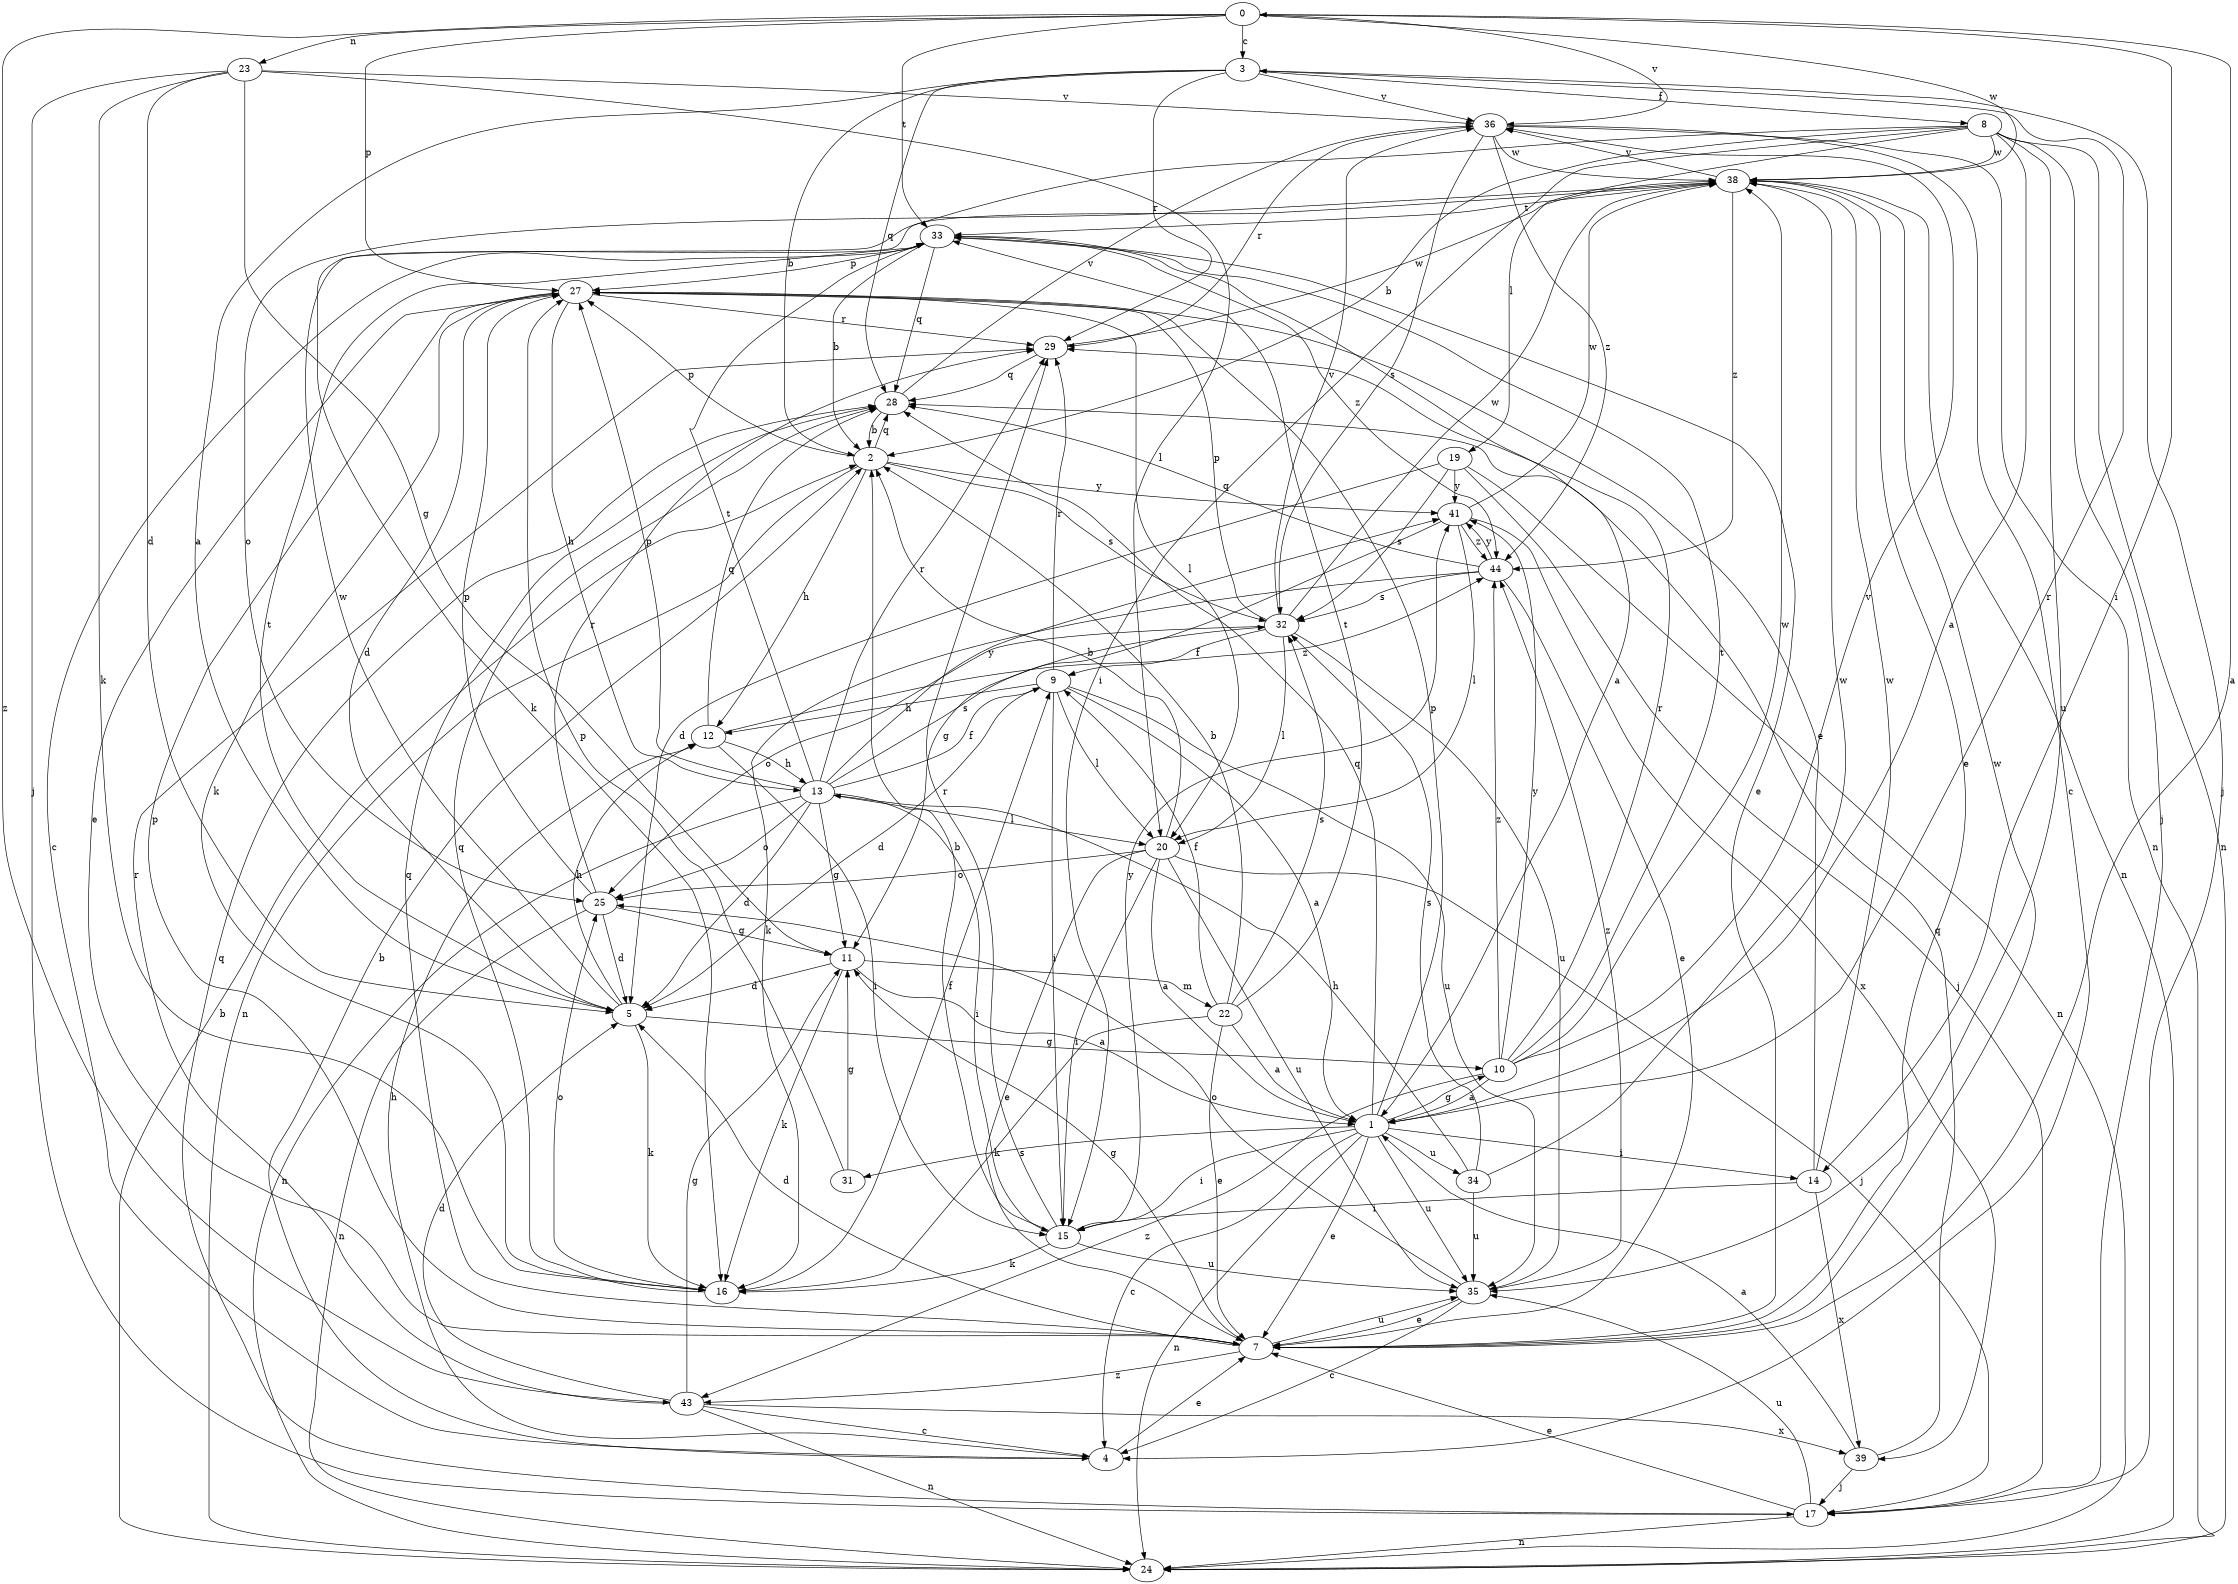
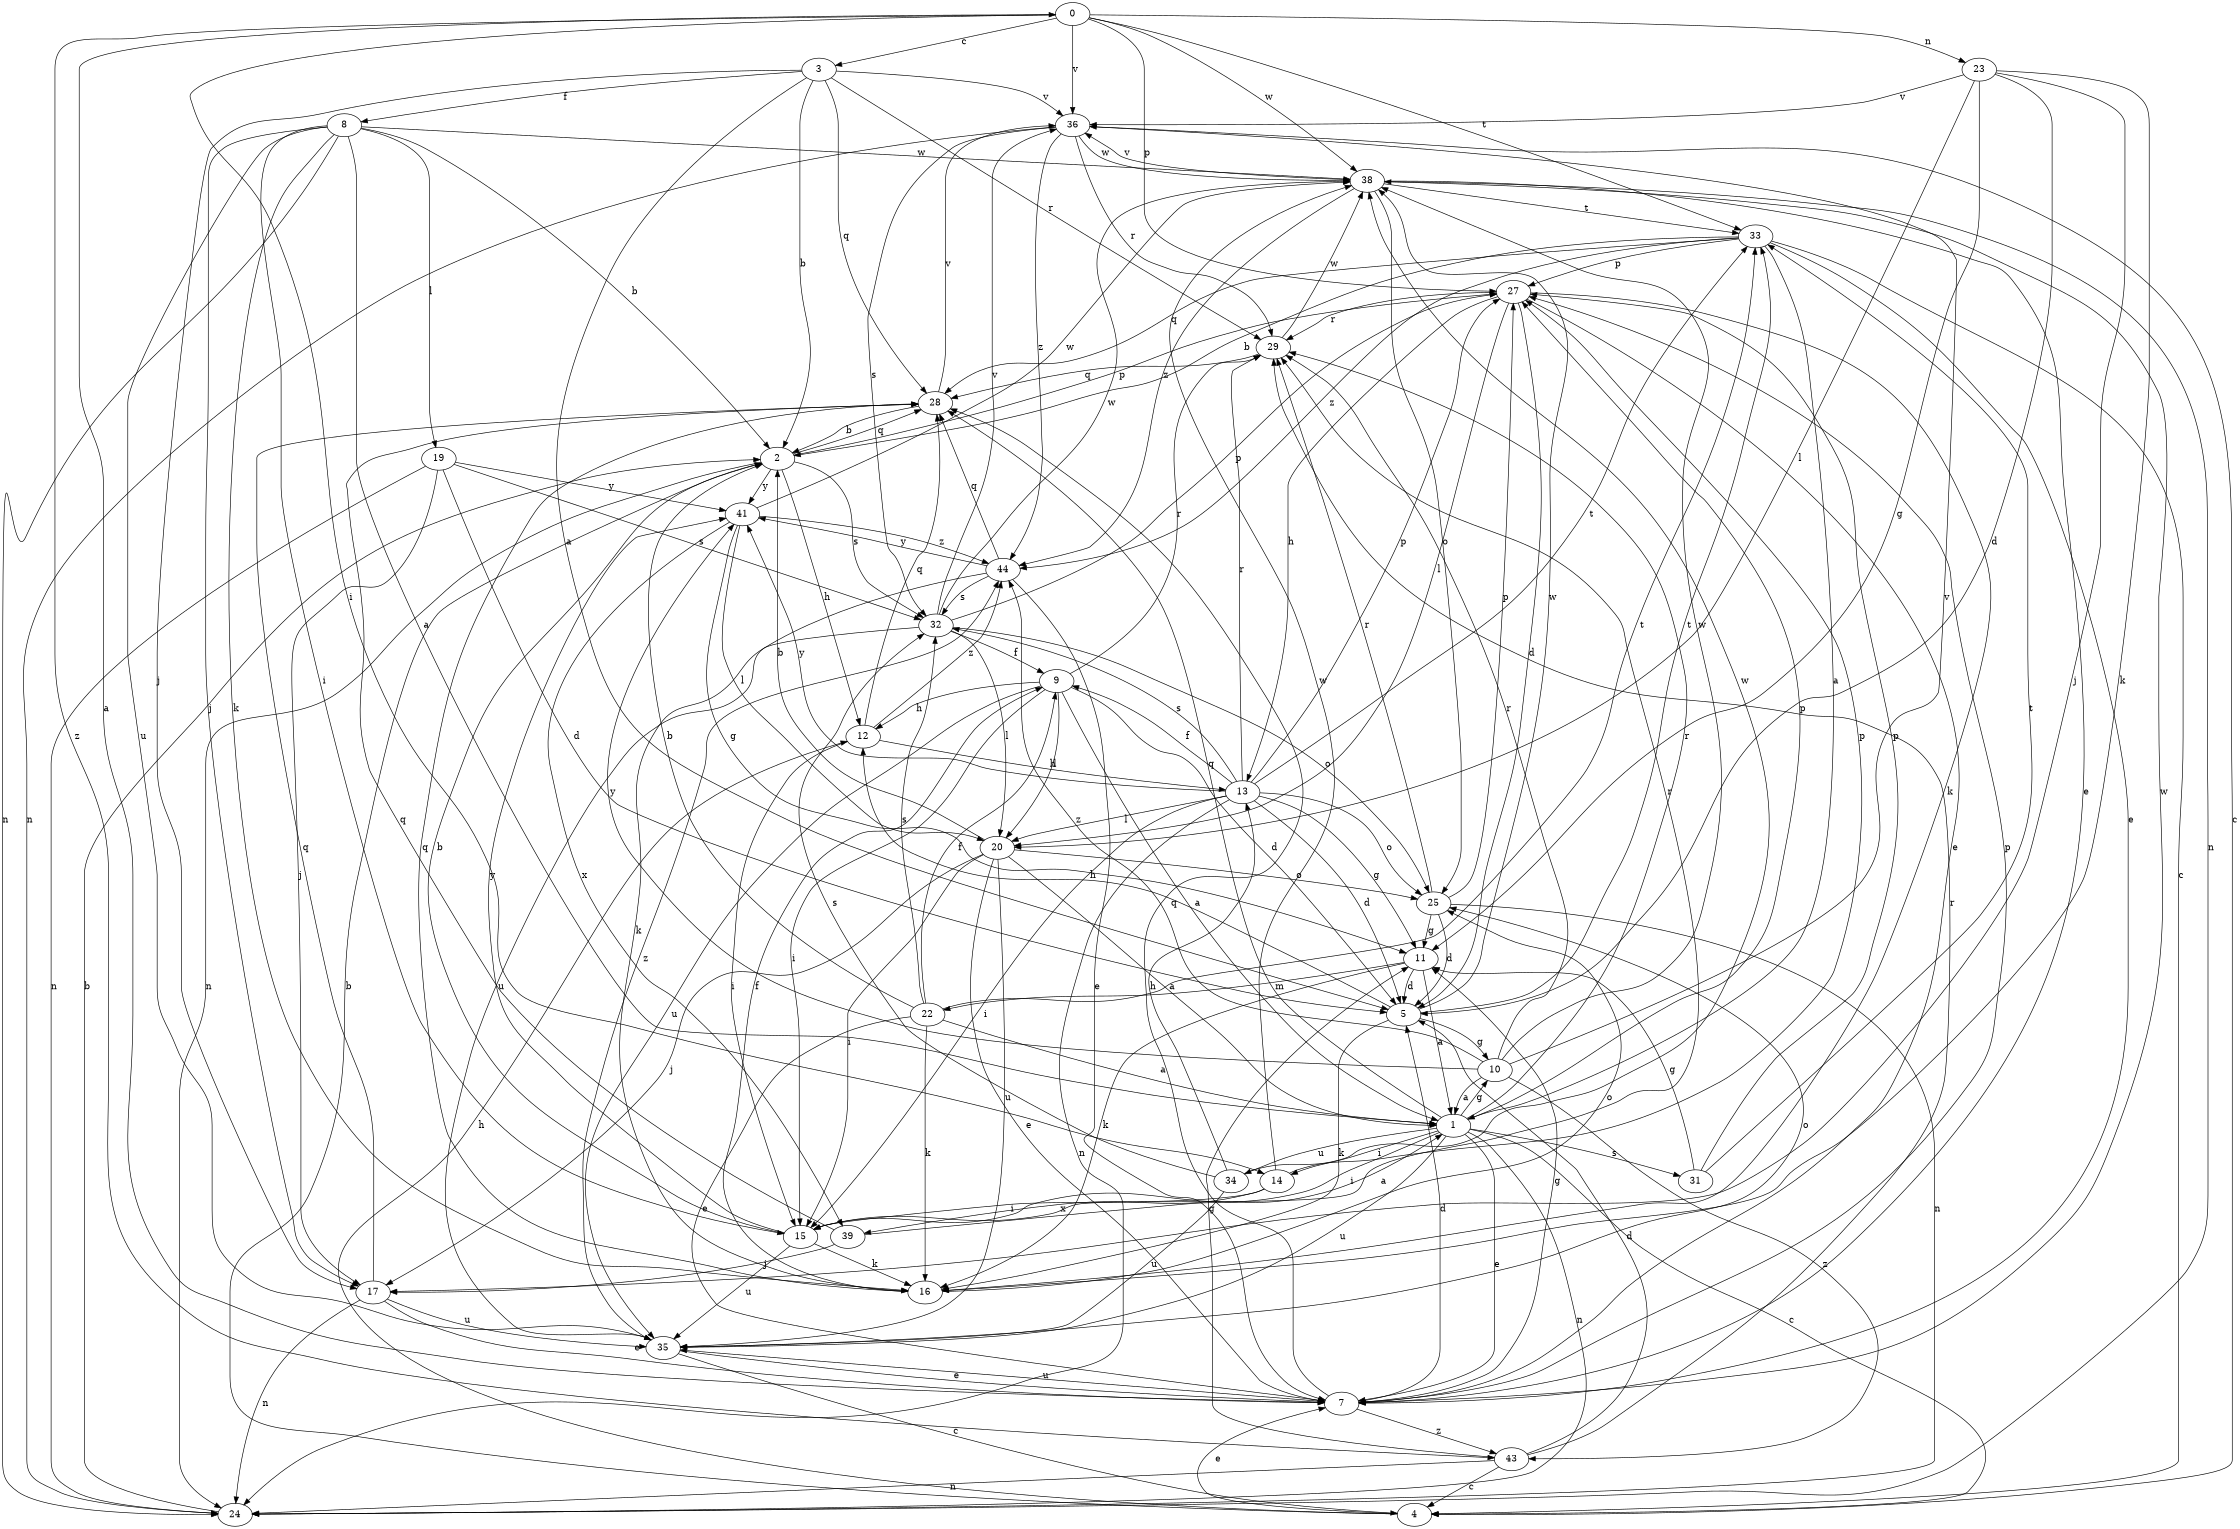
edge "1" -> "3": now "1" -> "29"
edge "10" -> "33": now "31" -> "33"
edge "14" -> "27": label "e" -> "p"
edge "43" -> "39": removed, label "x"
